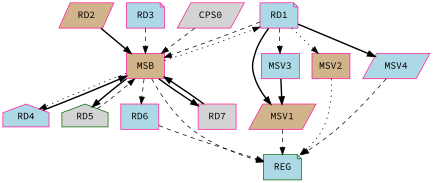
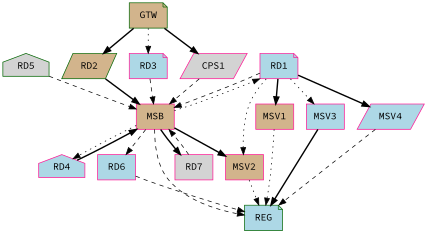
node "RD2": color deeppink -> darkgreen
node "GTW": added
node "CPS0": label "CPS0" -> "CPS1"
edge "RD1" -> "MSV3": style dashed -> dotted
edge "MSV3" -> "MSV1": now "MSV3" -> "REG"
edge "MSB" -> "RD5": now "MSB" -> "MSV2"
edge "RD7" -> "MSB": style bold -> dashed
node "MSV1": shape parallelogram -> box
edge "MSV1" -> "REG": style dashed -> dotted
